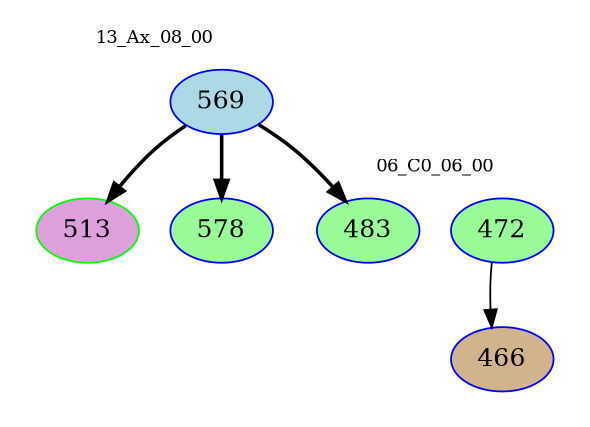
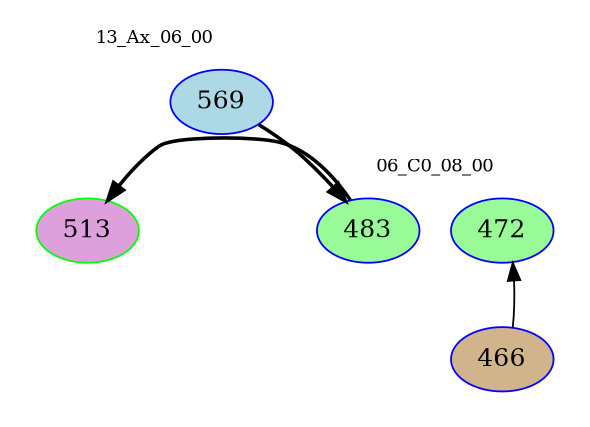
cluster "13_Ax_08_00": label "13_Ax_08_00" -> "13_Ax_06_00"
edge "569" -> "513": now "483" -> "513"
cluster "06_C0_06_00": label "06_C0_06_00" -> "06_C0_08_00"
node "578": removed
edge "472" -> "466": reversed
